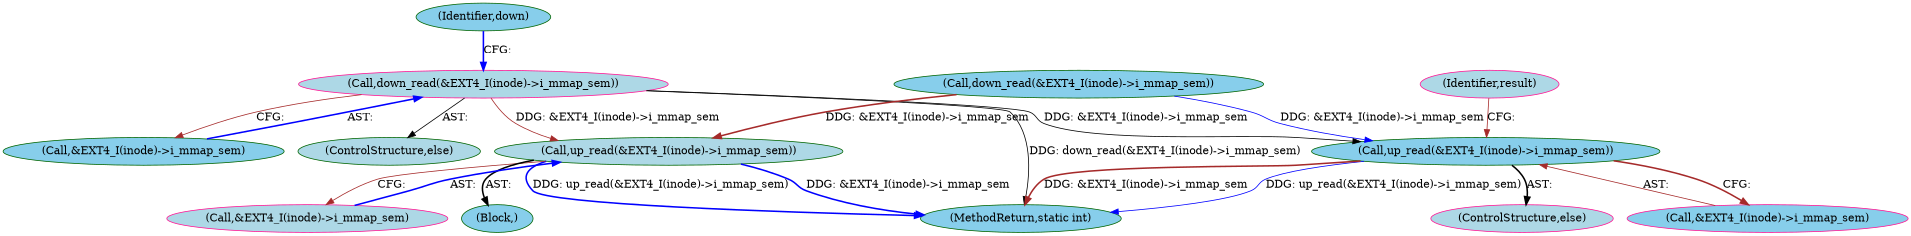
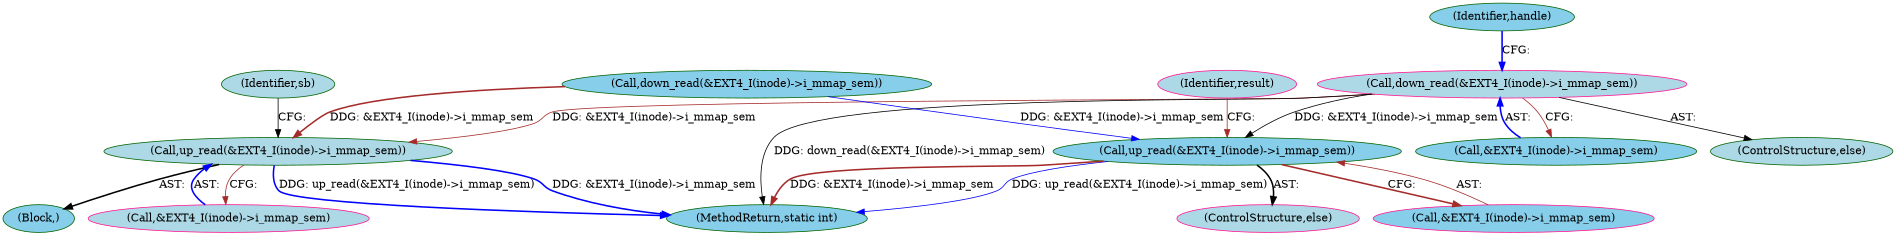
node "(Identifier,down)": label "(Identifier,down)" -> "(Identifier,handle)"
node "(Identifier,sb)": added
